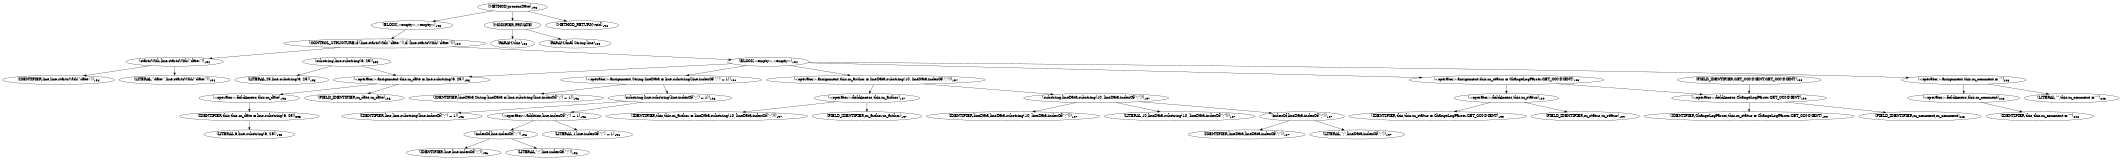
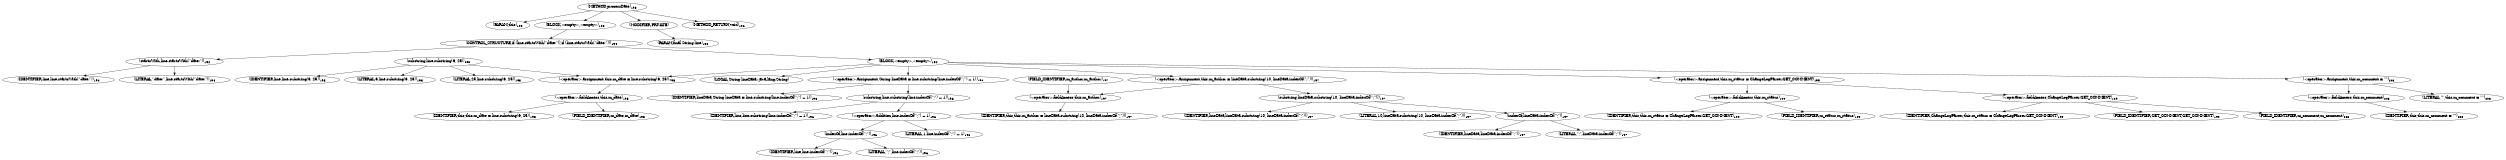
edge "(MODIFIER,PRIVATE)" -> "(PARAM,this)": now "(METHOD,processDate)" -> "(PARAM,this)"
node "(<operator>.assignment,this.m_date = line.substring(6, 25))": text "195" -> "795"
node "(IDENTIFIER,line,line.substring(6, 25))": added
node "(LOCAL,String lineData: java.lang.String)": added
edge "(FIELD_IDENTIFIER,GET_COMMENT,GET_COMMENT)" -> "(<operator>.fieldAccess,ChangeLogParser.GET_COMMENT)": reversed
edge "(<operator>.assignment,this.m_date = line.substring(6, 25))" -> "(FIELD_IDENTIFIER,m_date,m_date)": now "(<operator>.fieldAccess,this.m_date)" -> "(FIELD_IDENTIFIER,m_date,m_date)"
node "(<operator>.fieldAccess,ChangeLogParser.GET_COMMENT)": text "199" -> "129"
edge "(<operator>.fieldAccess,this.m_author)" -> "(FIELD_IDENTIFIER,m_author,m_author)": reversed
node "(IDENTIFIER,this,this.m_date = line.substring(6, 25))": text "595" -> "195"
edge "(IDENTIFIER,this,this.m_date = line.substring(6, 25))" -> "(LITERAL,6,line.substring(6, 25))": now "(substring,line.substring(6, 25))" -> "(LITERAL,6,line.substring(6, 25))"
